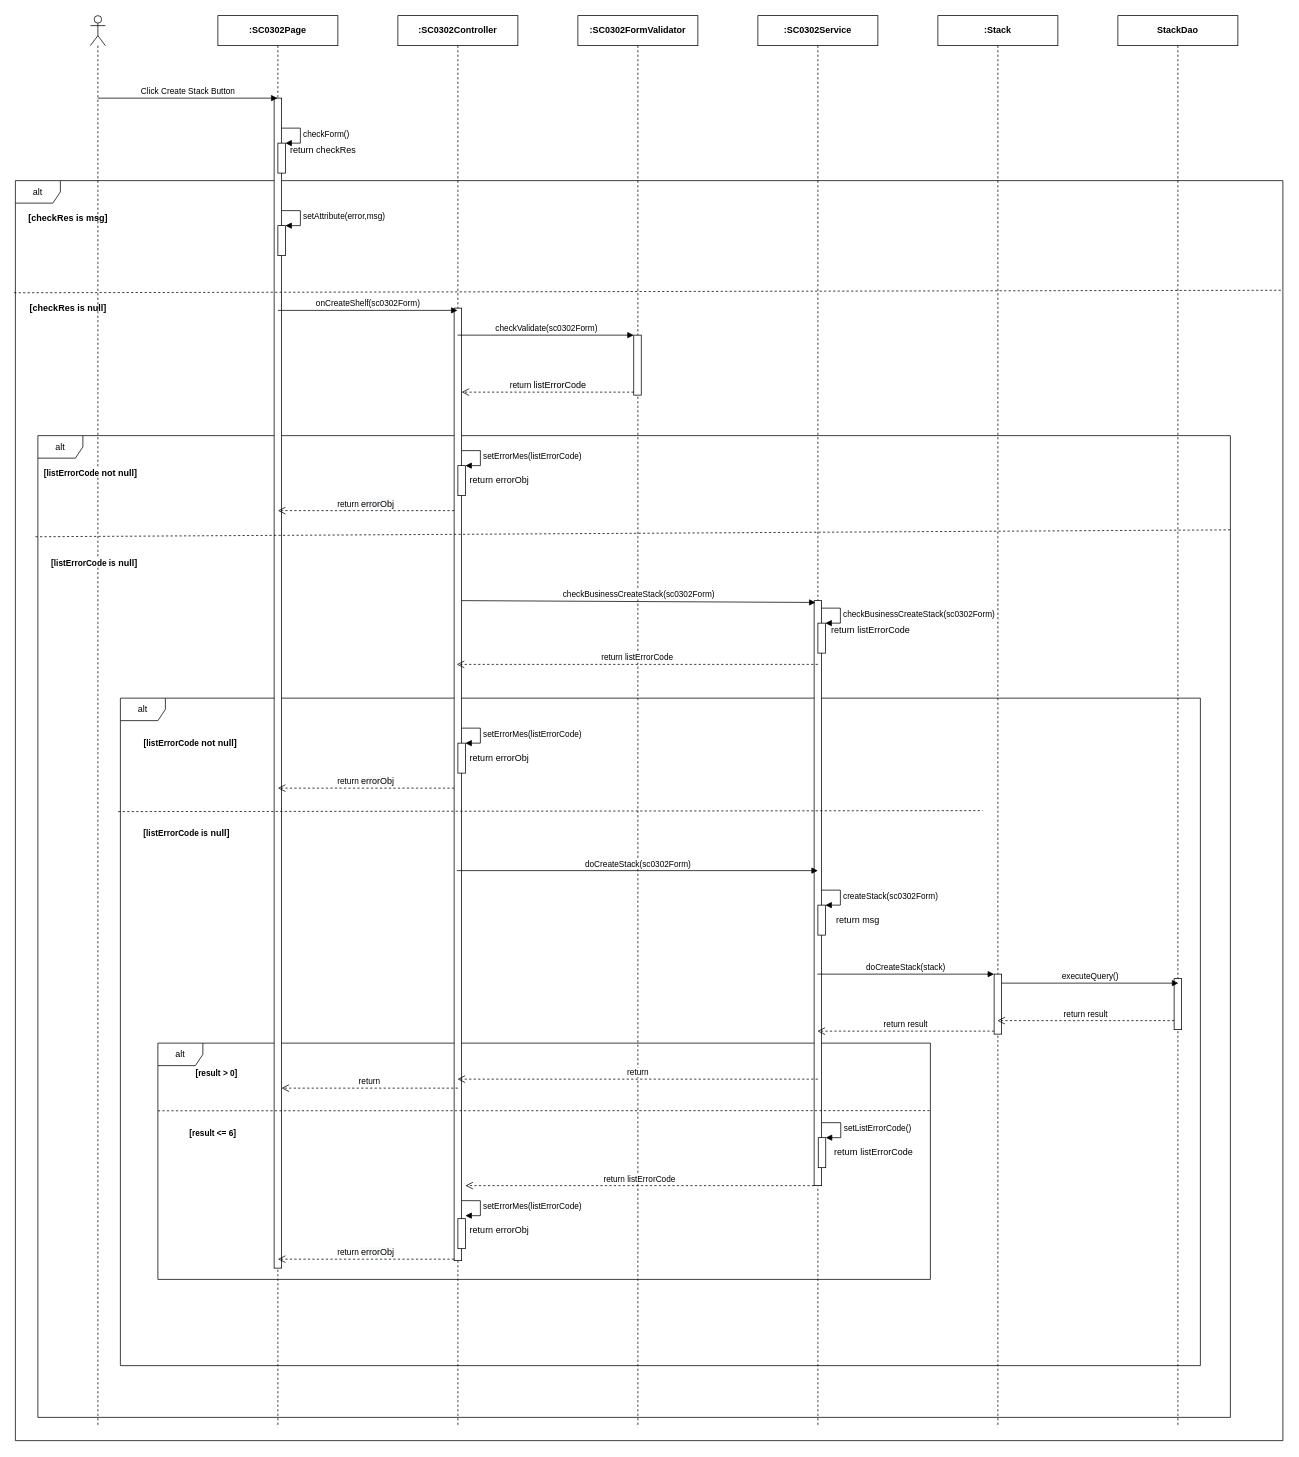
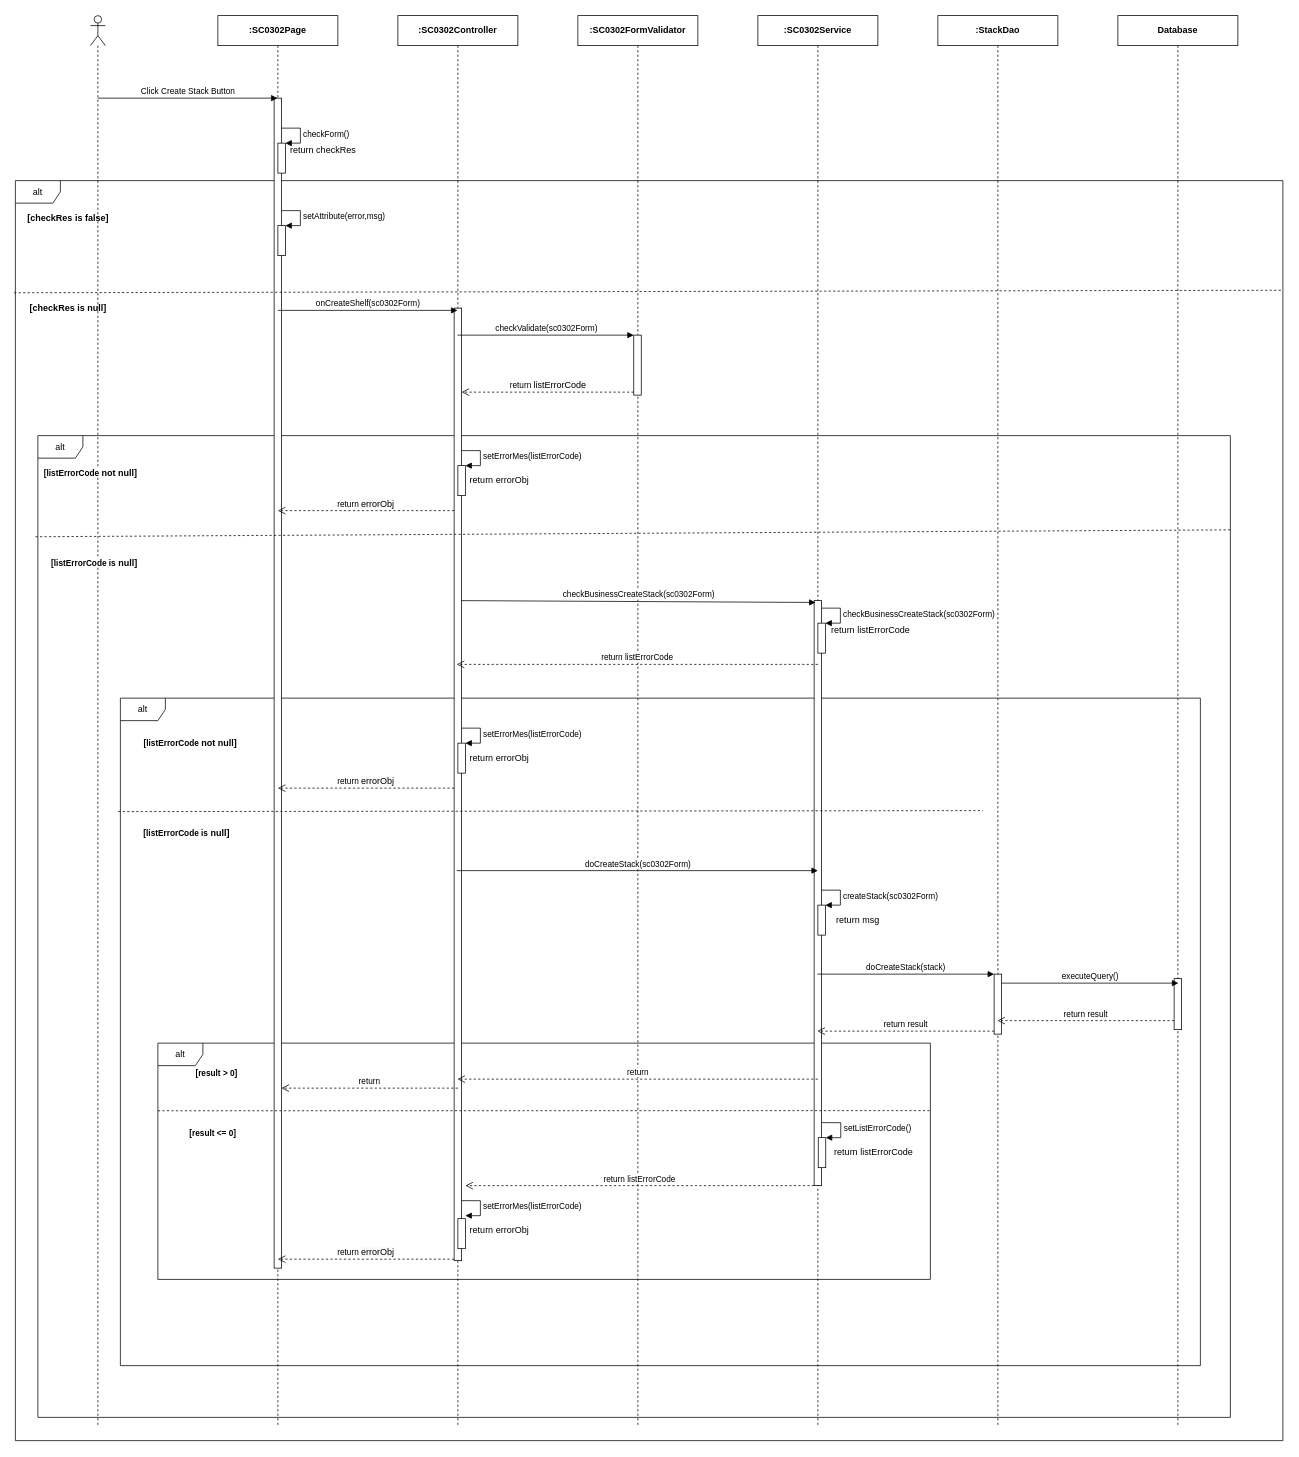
node ":Stack": label ":Stack" -> ":StackDao"
node "StackDao": label "StackDao" -> "Database"
node "[checkRes is msg]": label "[checkRes is msg]" -> "[checkRes is false]"
node "[result <= 6]": label "[result <= 6]" -> "[result <= 0]"
